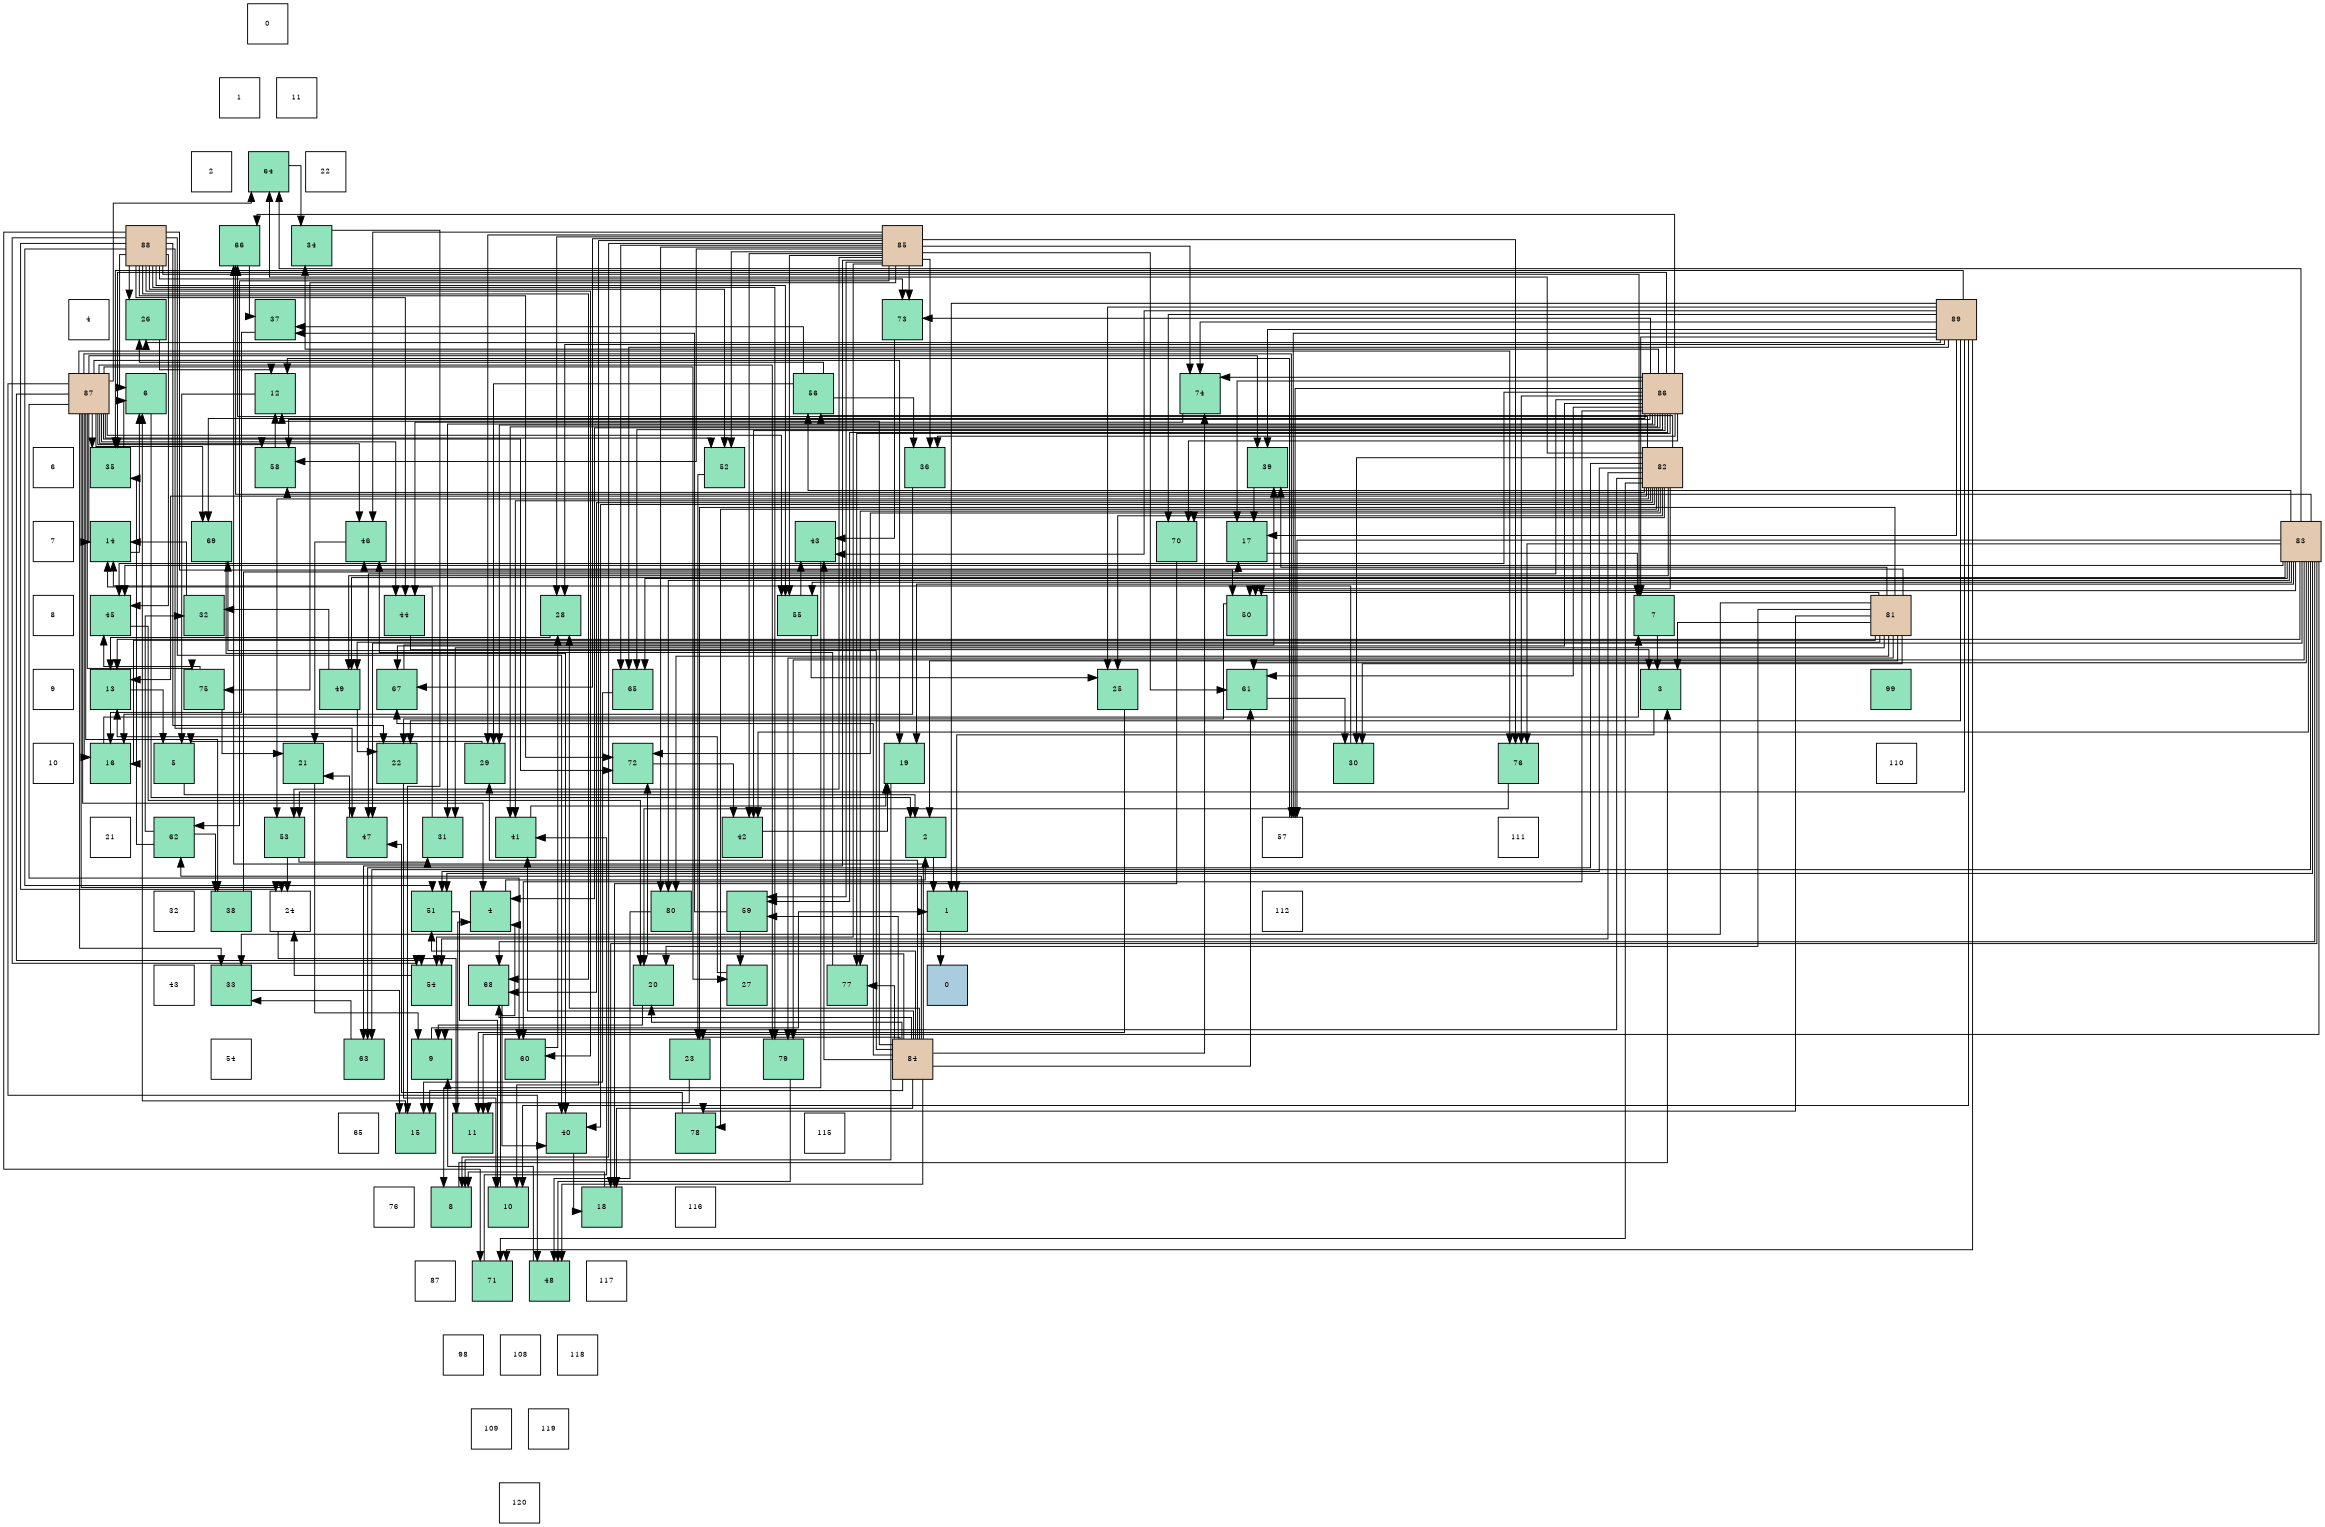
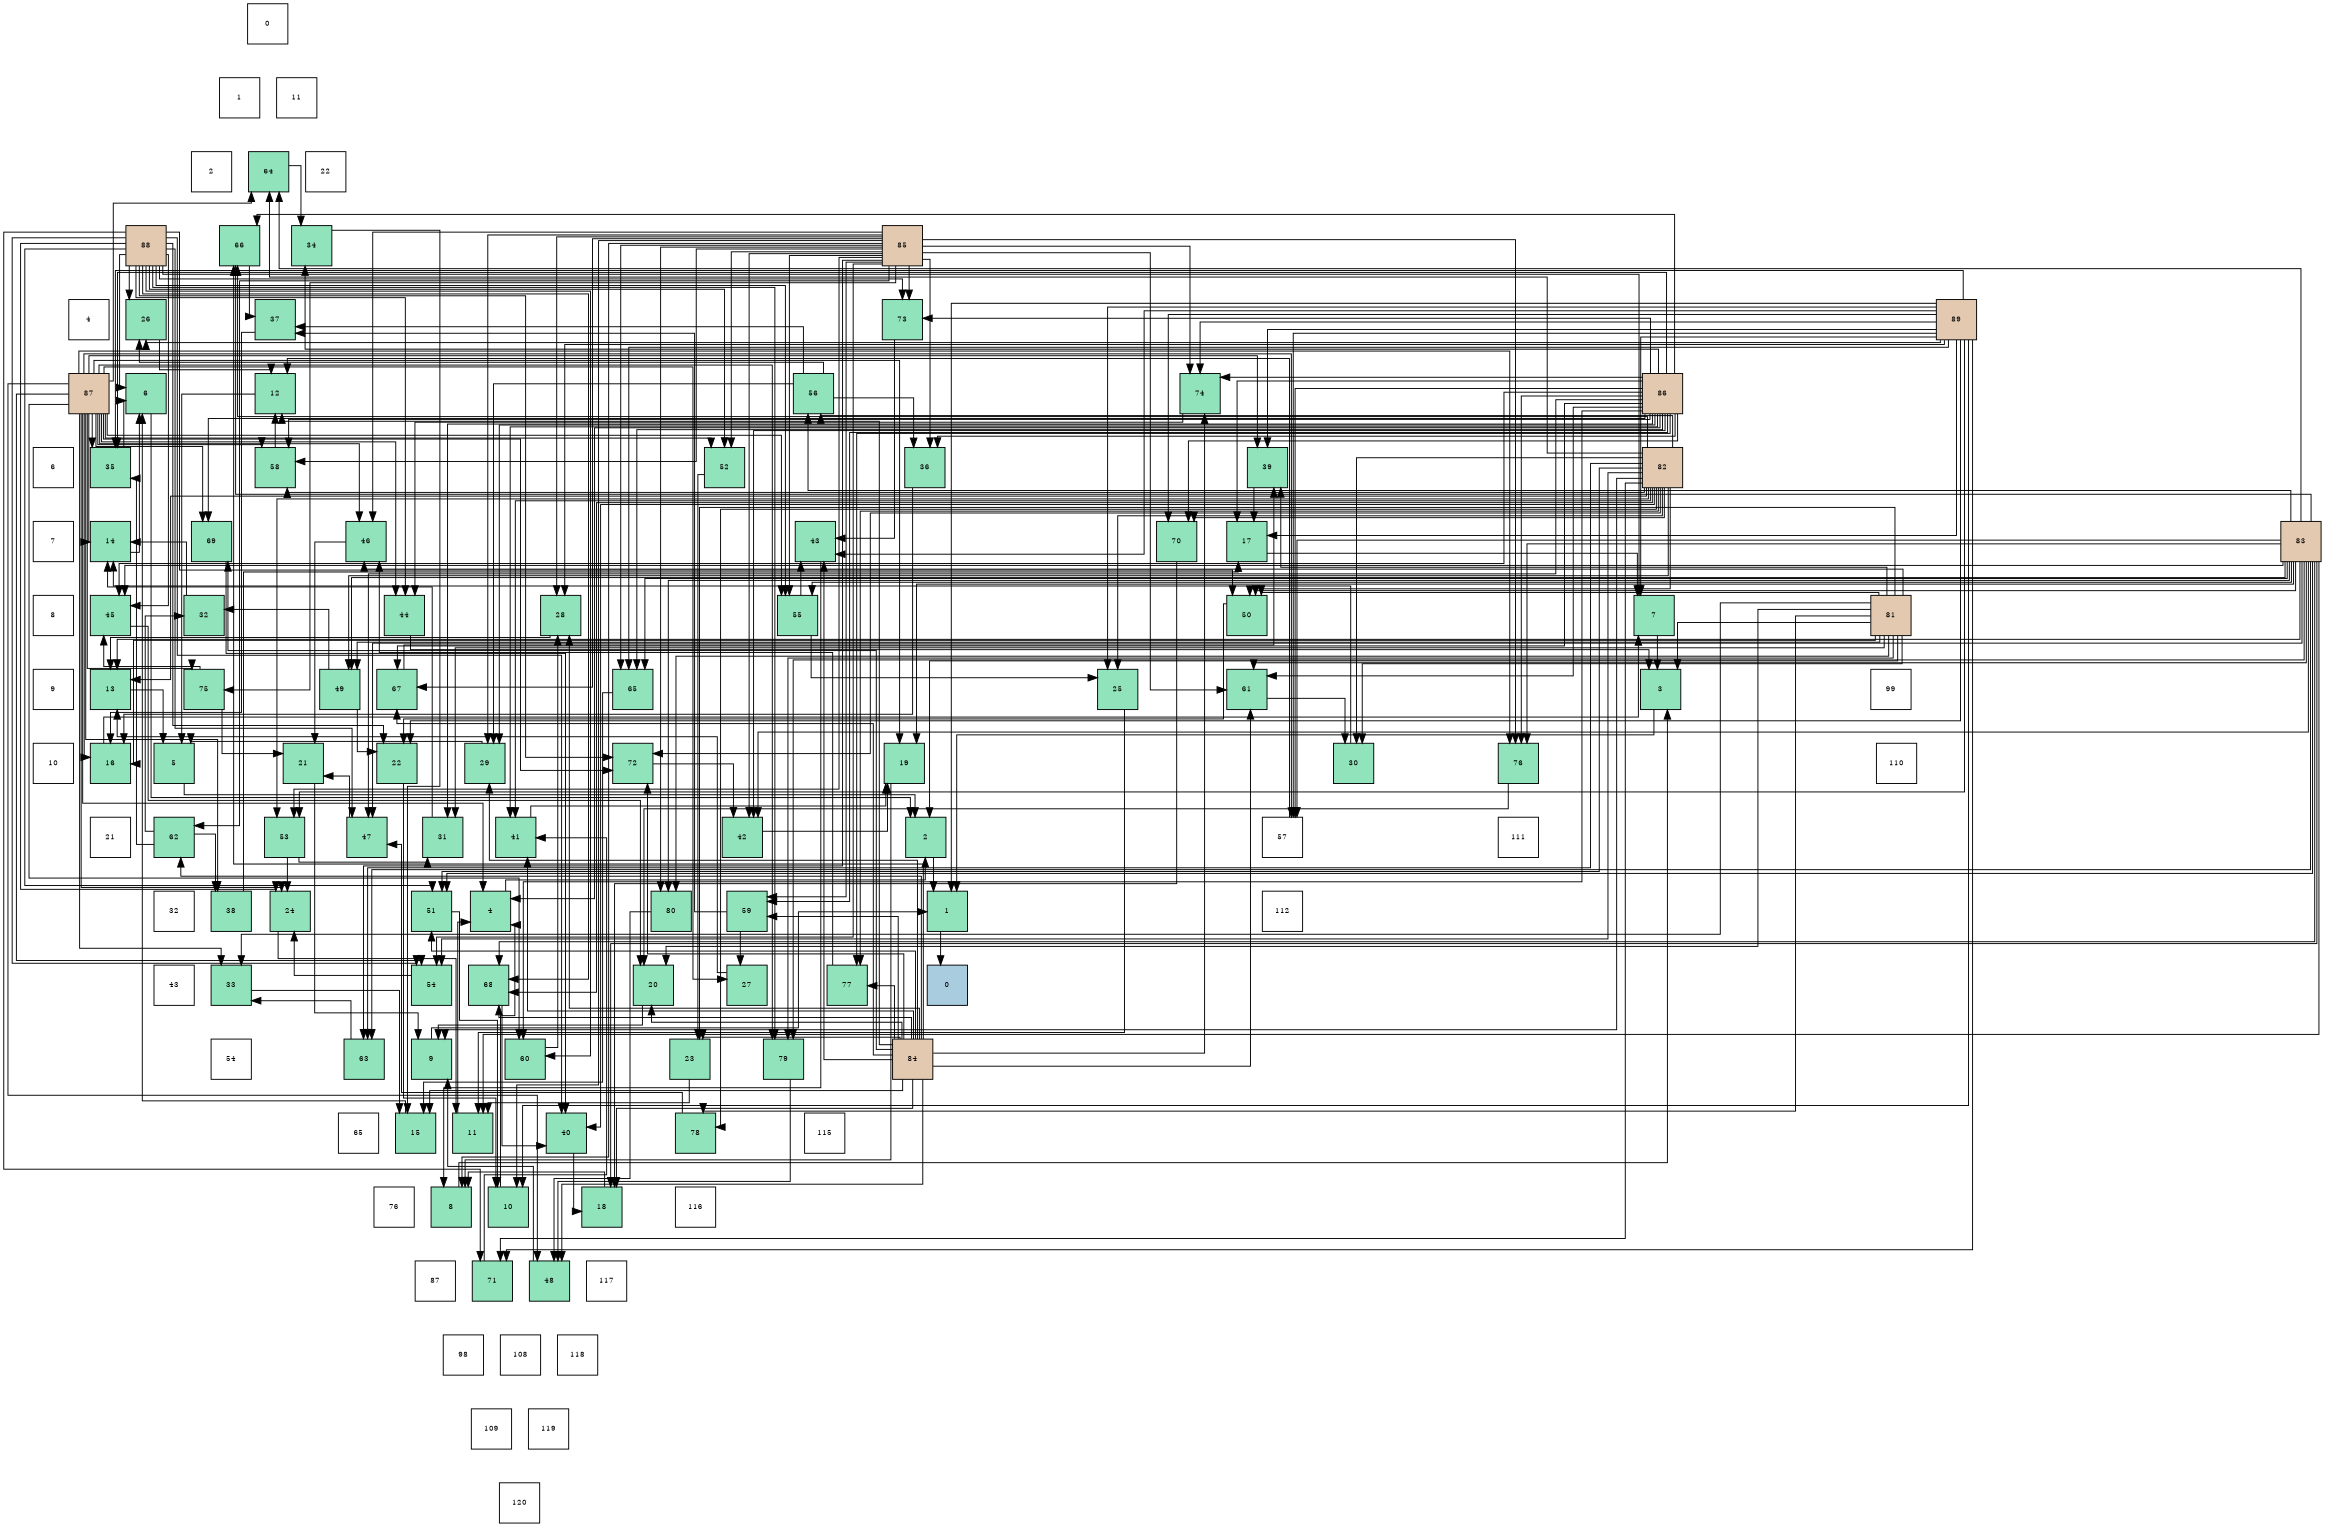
node "99": fillcolor #91e3bb -> #ffffff
node "24": fillcolor #ffffff -> #91e3bb
